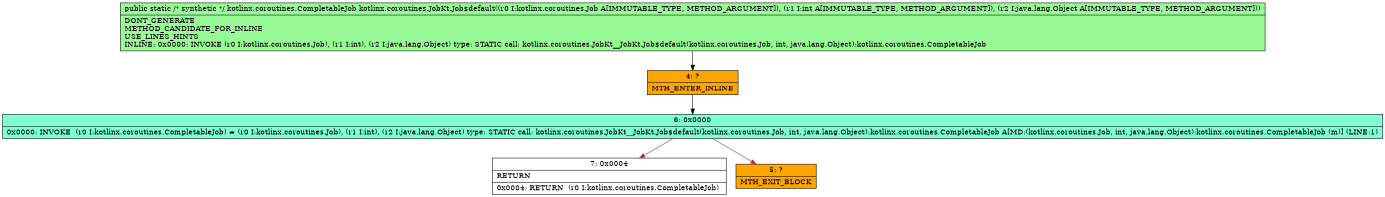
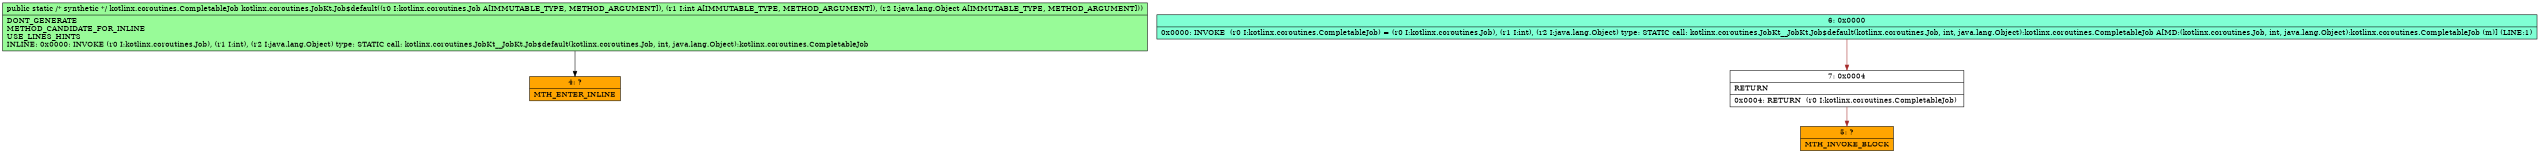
edge "4: ?" -> "6: 0x0000": removed
edge "6: 0x0000" -> "5: ?": now "7: 0x0004" -> "5: ?"
node "5: ?": text "MTH_EXIT_BLOCK" -> "MTH_INVOKE_BLOCK"
